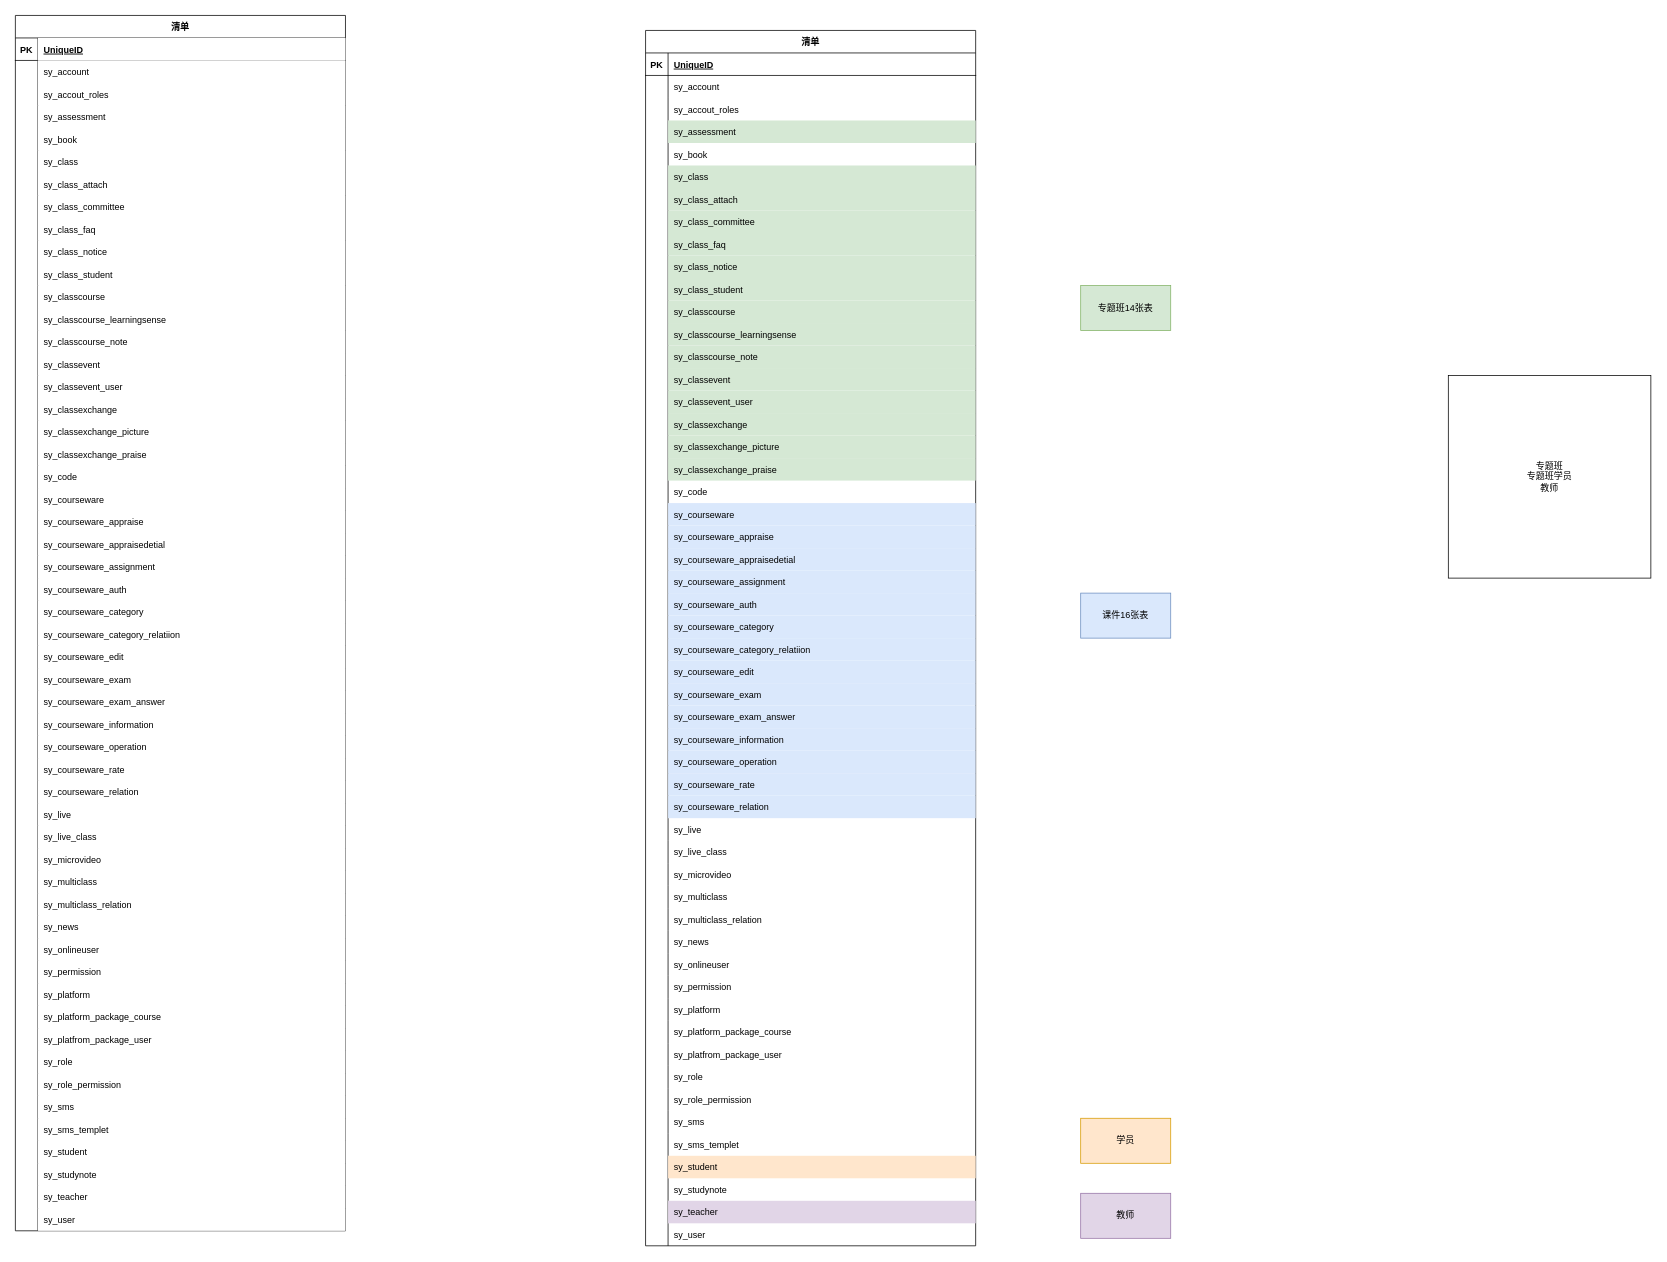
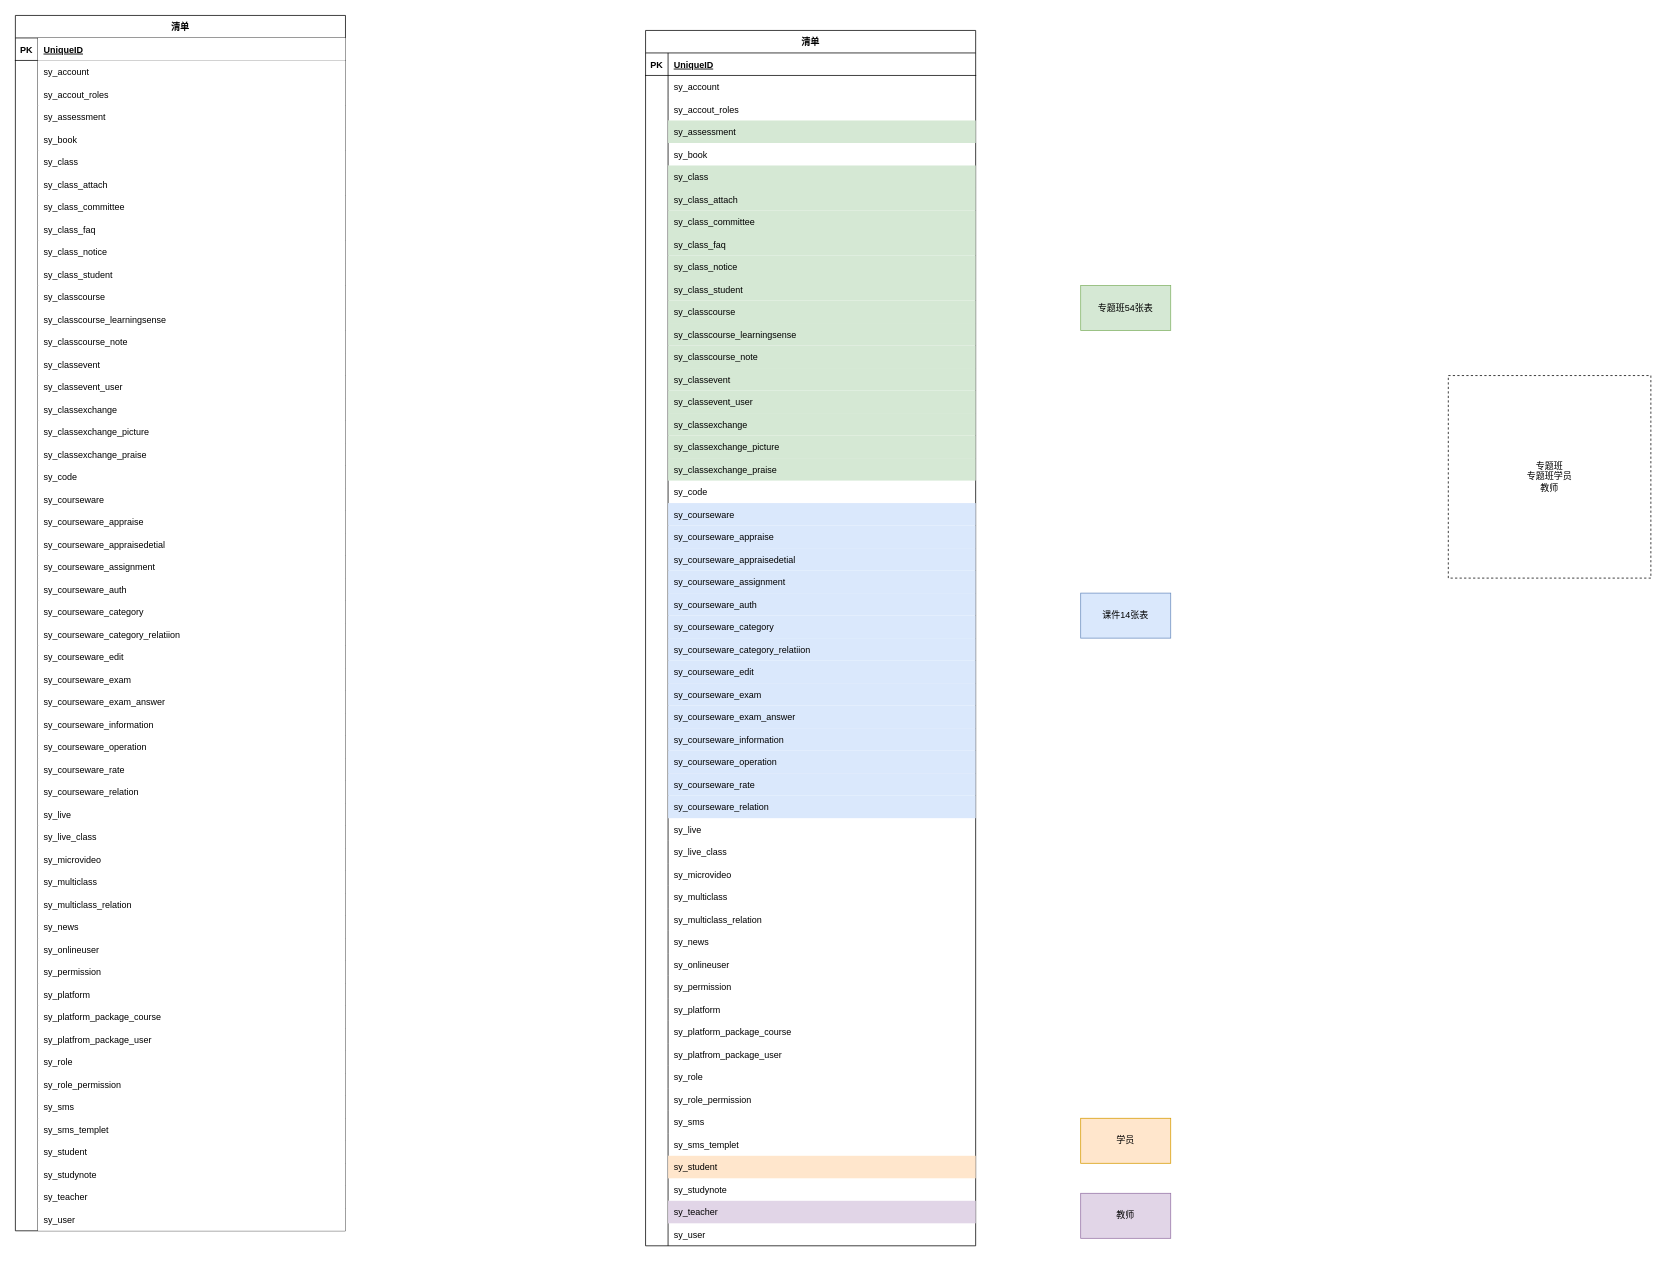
node "专题班14张表": label "专题班14张表" -> "专题班54张表"
node "专题班 专题班学员 教师": style solid -> dashed
node "课件16张表": label "课件16张表" -> "课件14张表"
